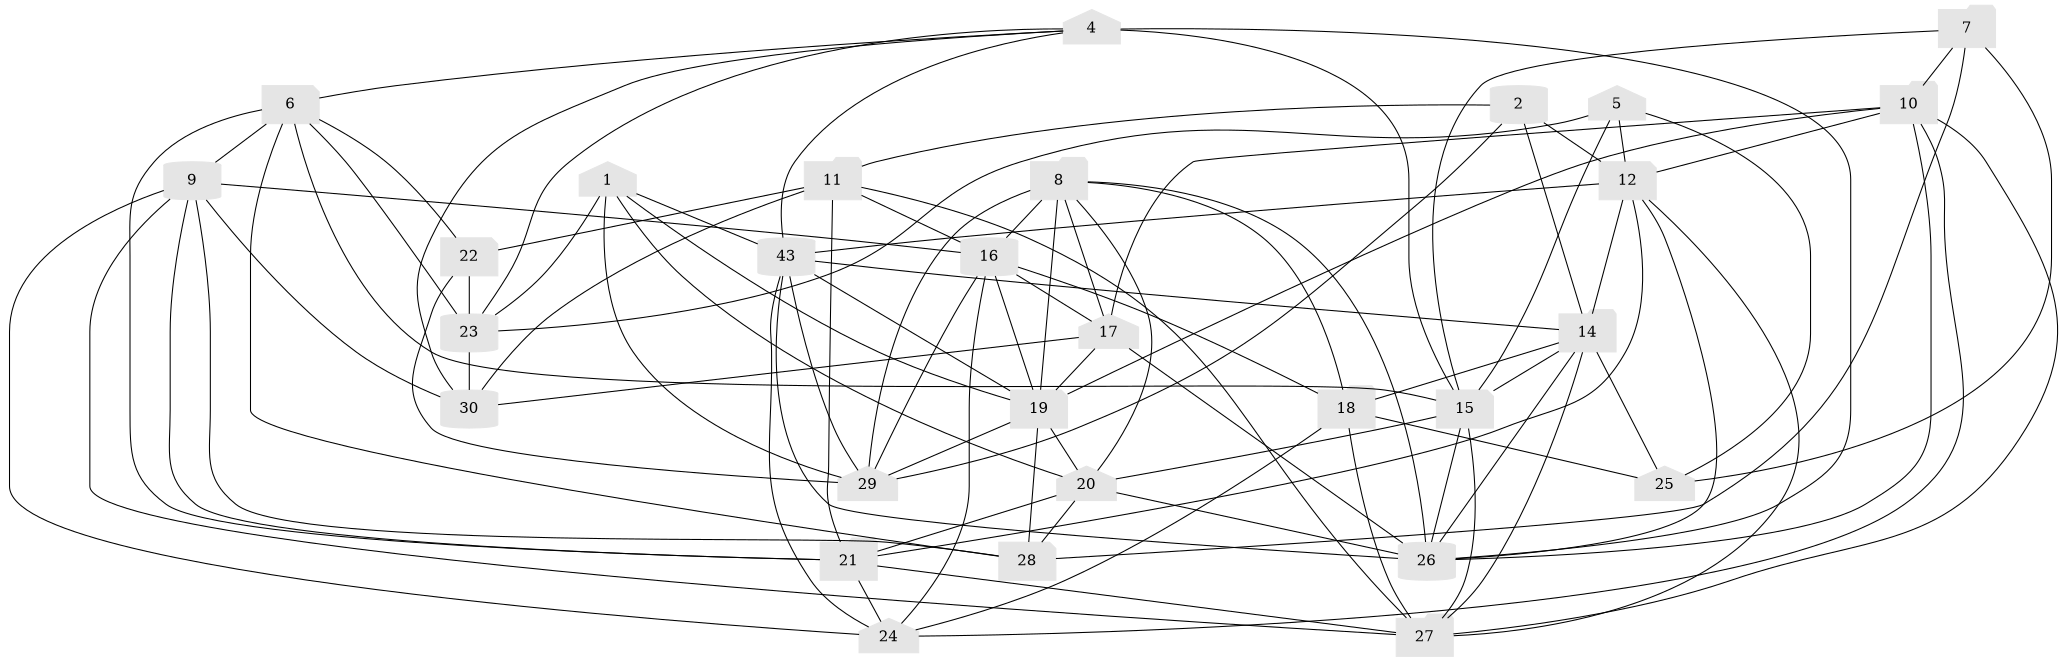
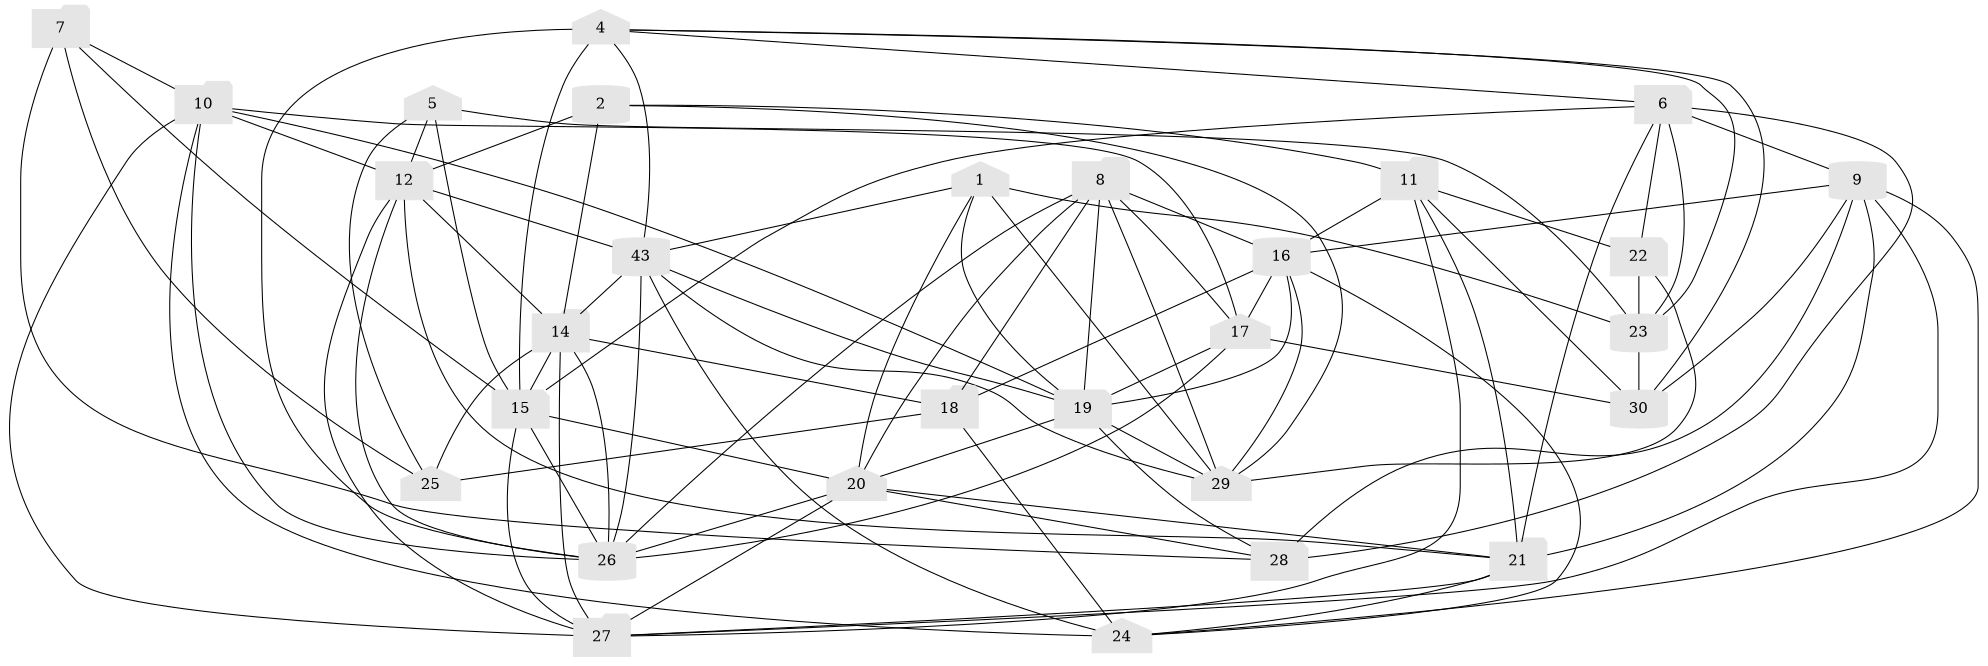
edge "18" -- "27": now "20" -- "27"
